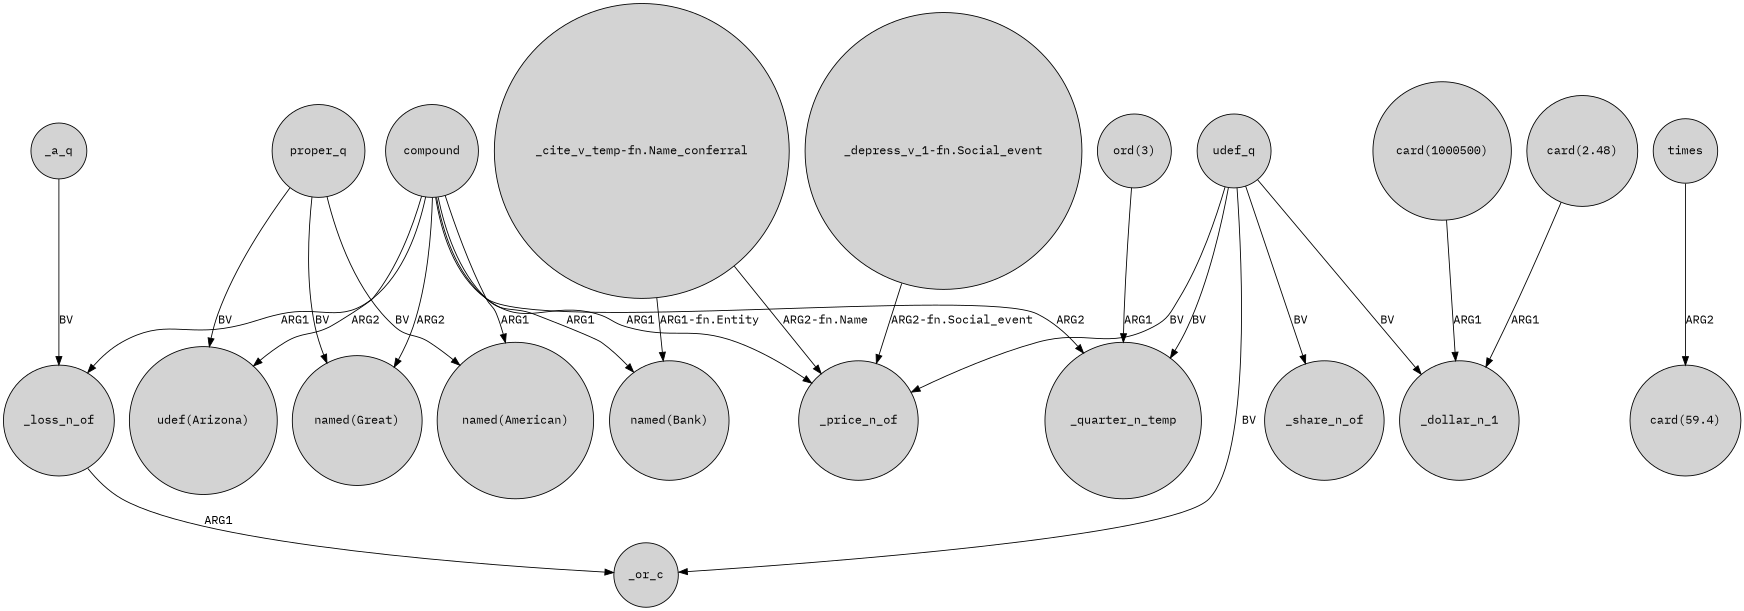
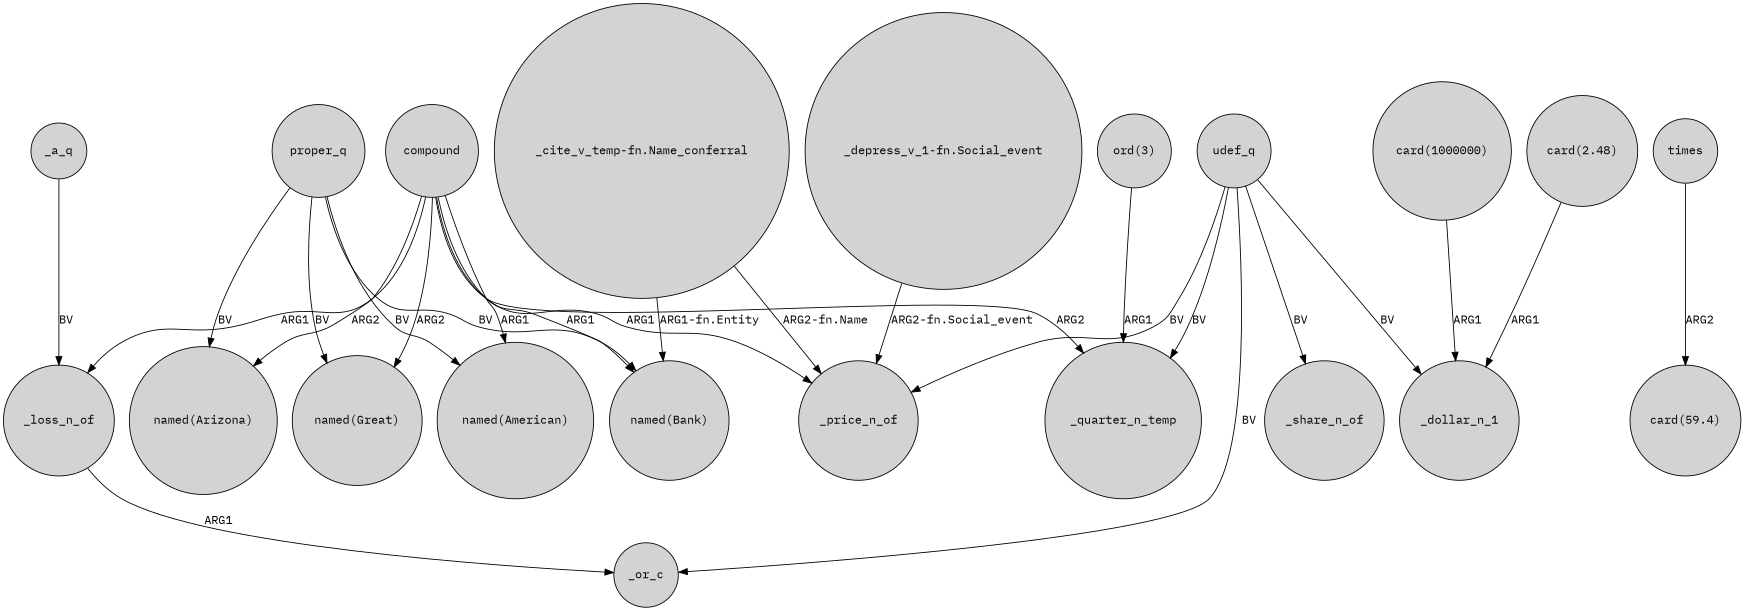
node "card(1000500)": label "card(1000500)" -> "card(1000000)"
edge "proper_q" -> "named(Bank)": added, label "BV"
node "udef(Arizona)": label "udef(Arizona)" -> "named(Arizona)"
